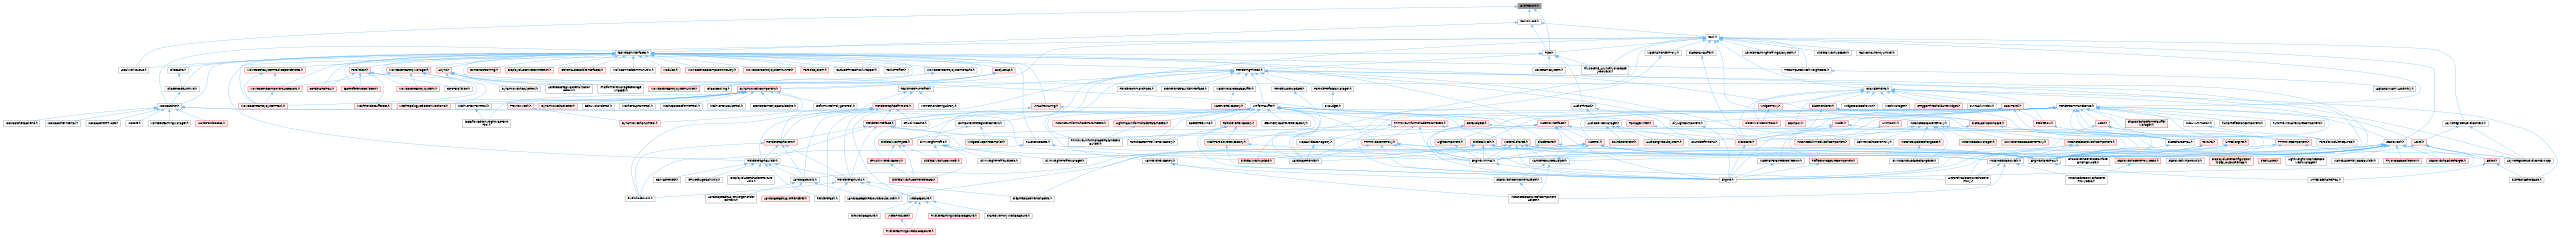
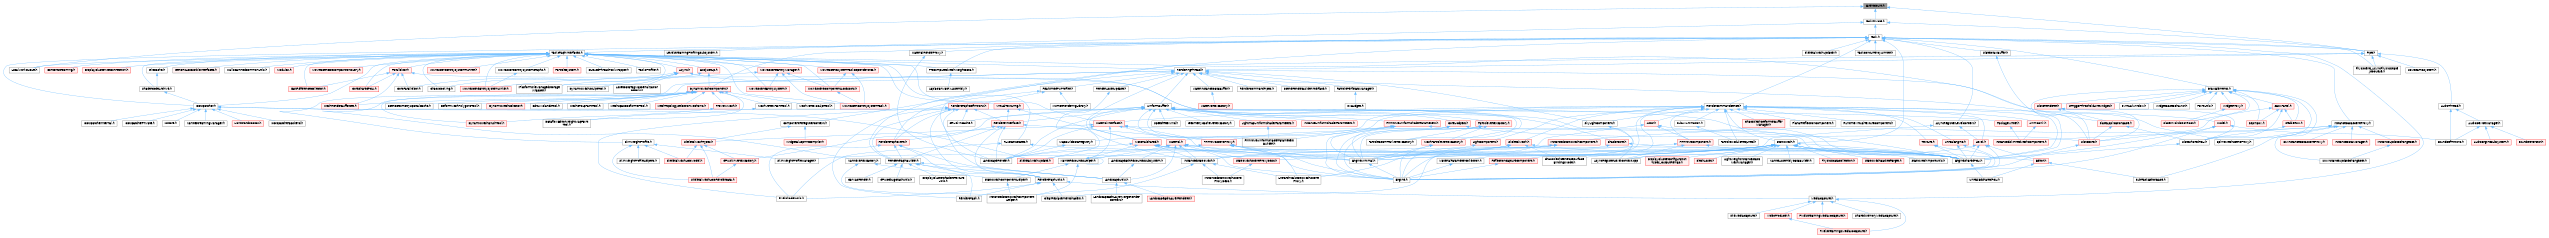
node "GenericAccessibleInterfaces.h": color red -> grey40
edge "MeshTopologySelectionMechanic.h" -> "MovieSceneEntityManager.h": now "MovieSceneEntitySystemLinker.h" -> "MovieSceneEntityManager.h"
node "MeshManager.h": label "MeshManager.h" -> "PaintUtils.h"
edge "LandscapeEditResourcesSubsystem.h" -> "LandscapeUtils.h": reversed
